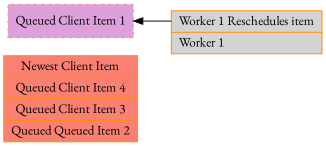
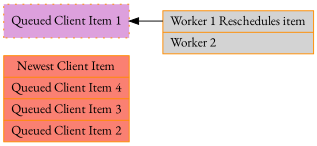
node "Worker 1 Reschedules item": text "Worker 1" -> "Worker 2"
node "Newest Client Item": text "Queued Queued Item 2" -> "Queued Client Item 2"
